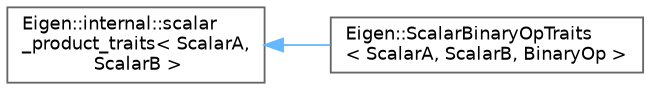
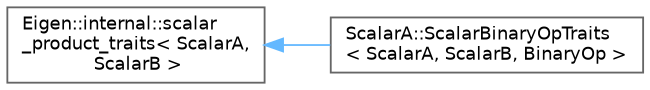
node "Eigen::ScalarBinaryOpTraits < ScalarA, ScalarB, BinaryOp >": label "Eigen::ScalarBinaryOpTraits < ScalarA, ScalarB, BinaryOp >" -> "ScalarA::ScalarBinaryOpTraits < ScalarA, ScalarB, BinaryOp >"
